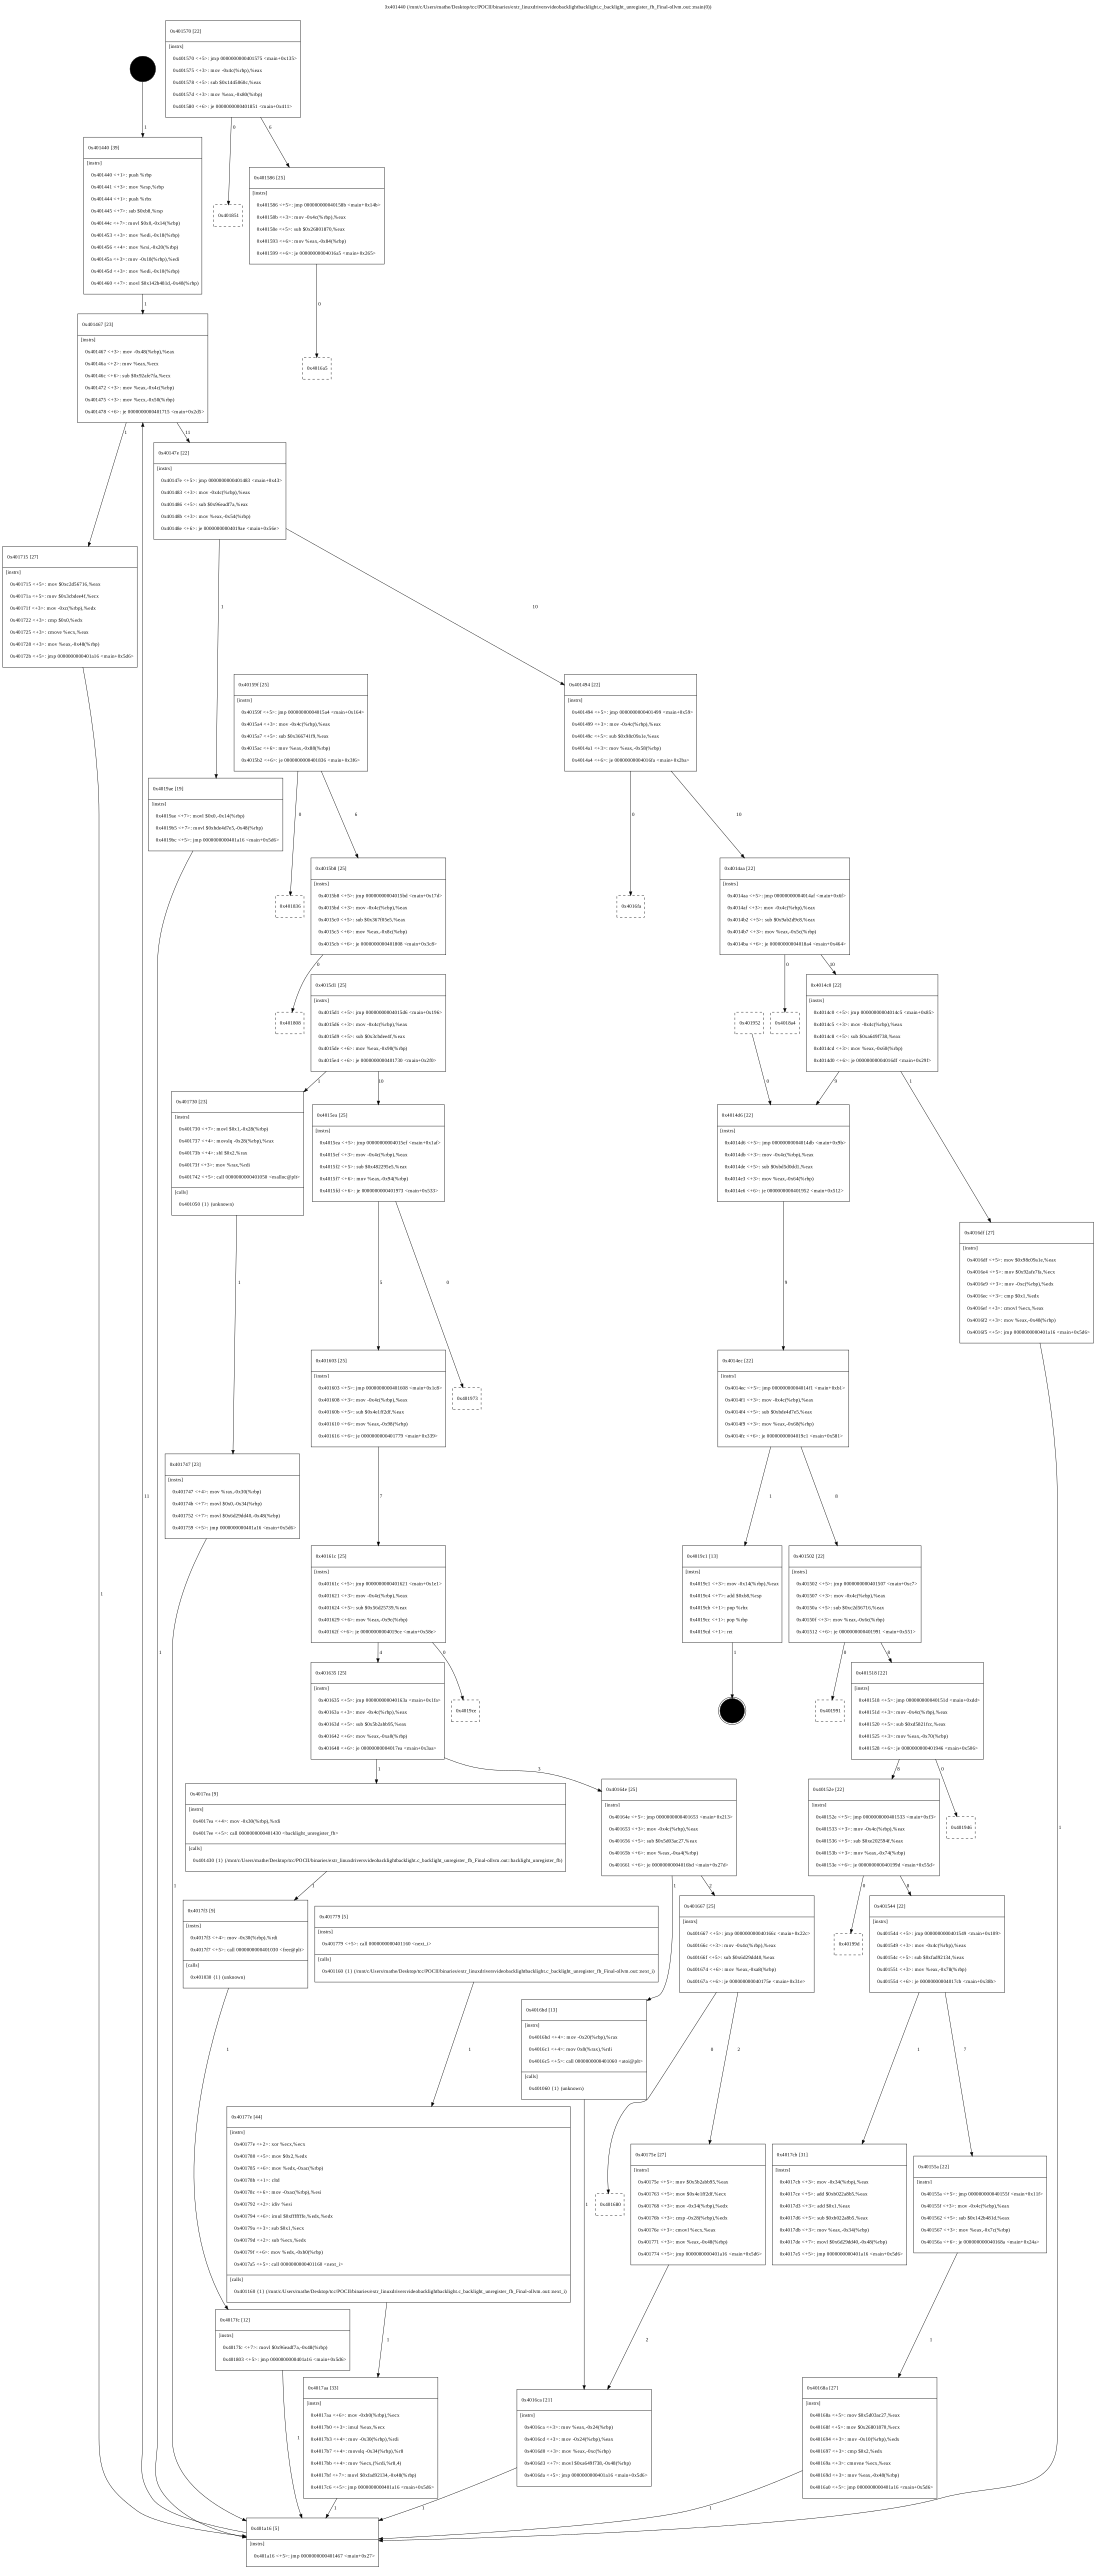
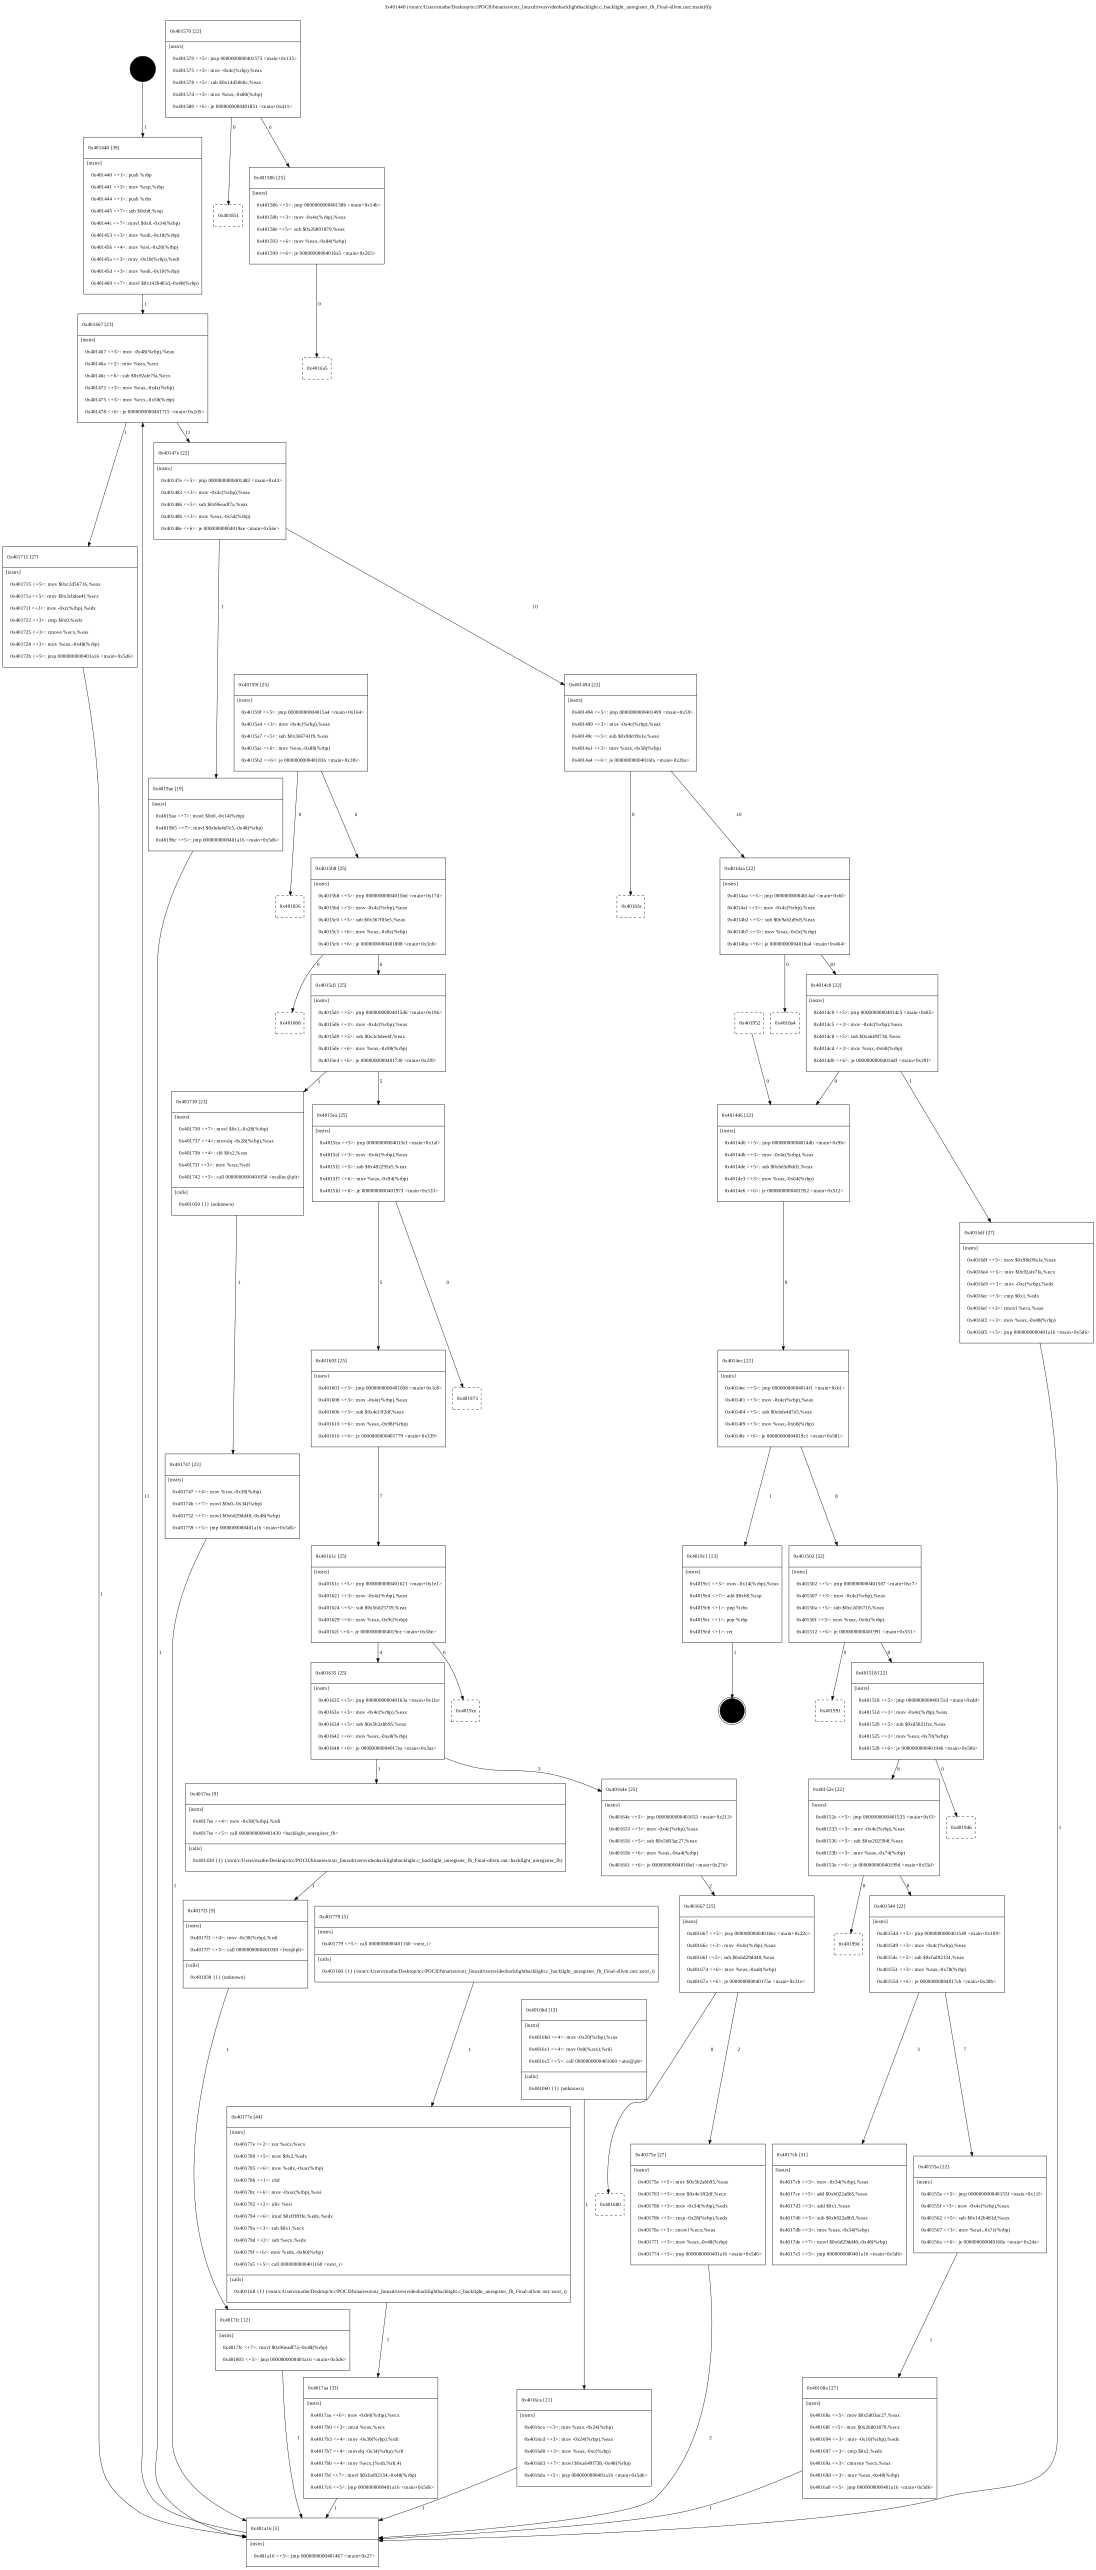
edge "0x4015b8 [25]" -> "0x4015d1 [25]": added, label "6"
edge "0x4015d1 [25]" -> "0x4015ea [25]": label " 10" -> " 5"
edge "0x40164e [25]" -> "0x4016bd [13]": removed, label "1"
edge "0x401544 [22]" -> "0x4017cb [31]": label " 1" -> " 3"
edge "0x40175e [27]" -> "0x4016ca [21]": now "0x40175e [27]" -> "0x401a16 [5]"
